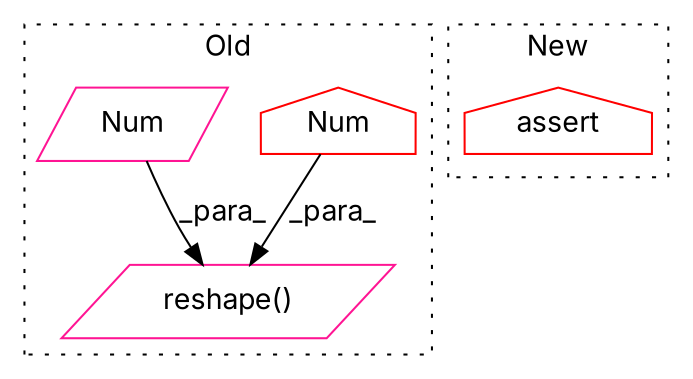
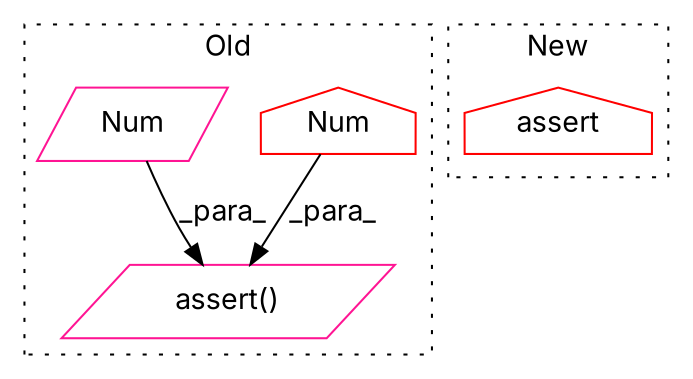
node "reshape()": label "reshape()" -> "assert()"
